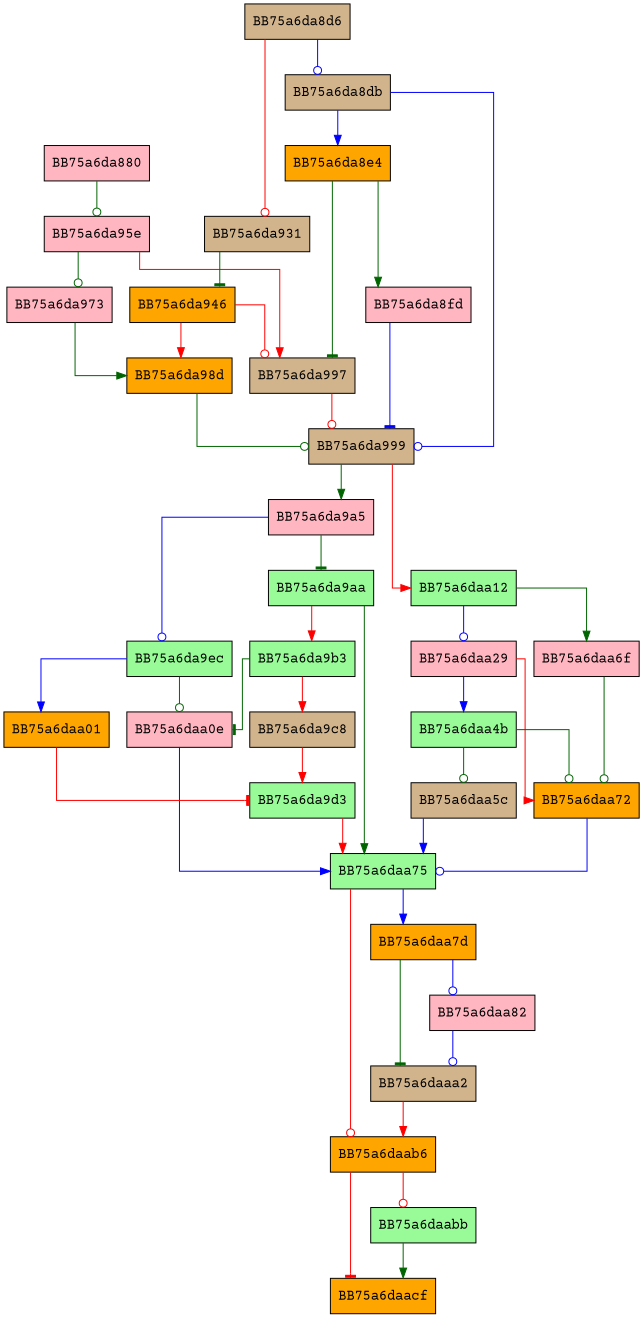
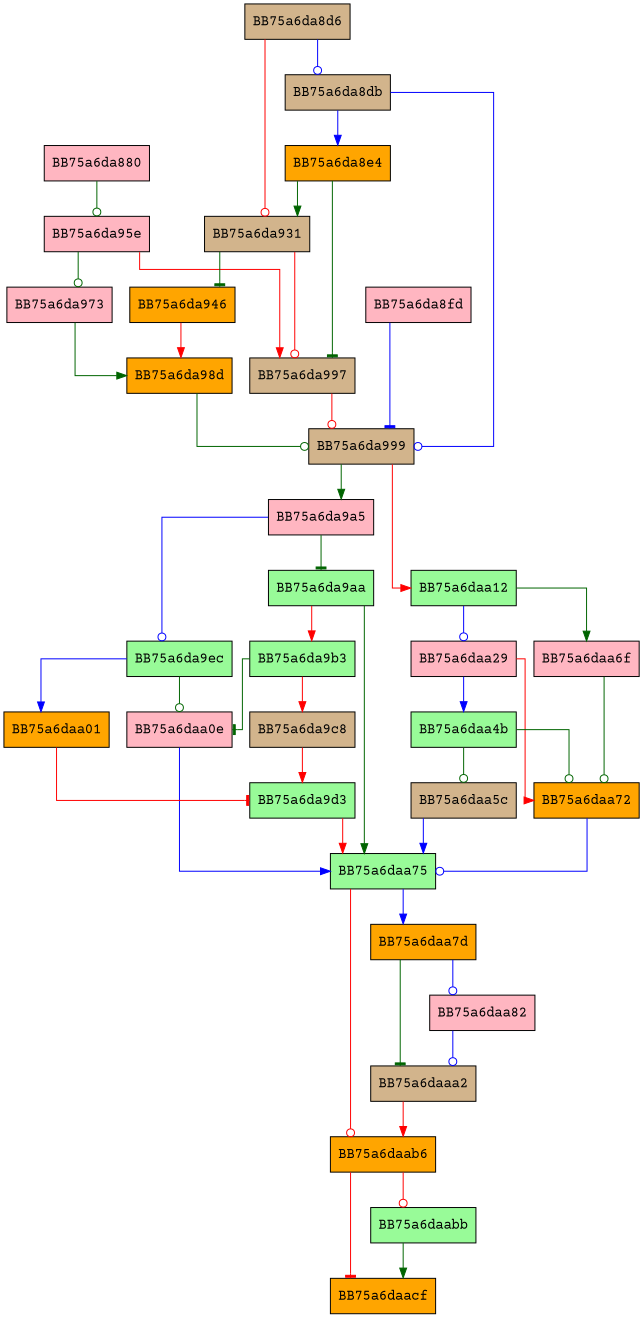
edge "BB75a6da8e4" -> "BB75a6da8fd": now "BB75a6da8e4" -> "BB75a6da931"
edge "BB75a6da946" -> "BB75a6da997": now "BB75a6da931" -> "BB75a6da997"
